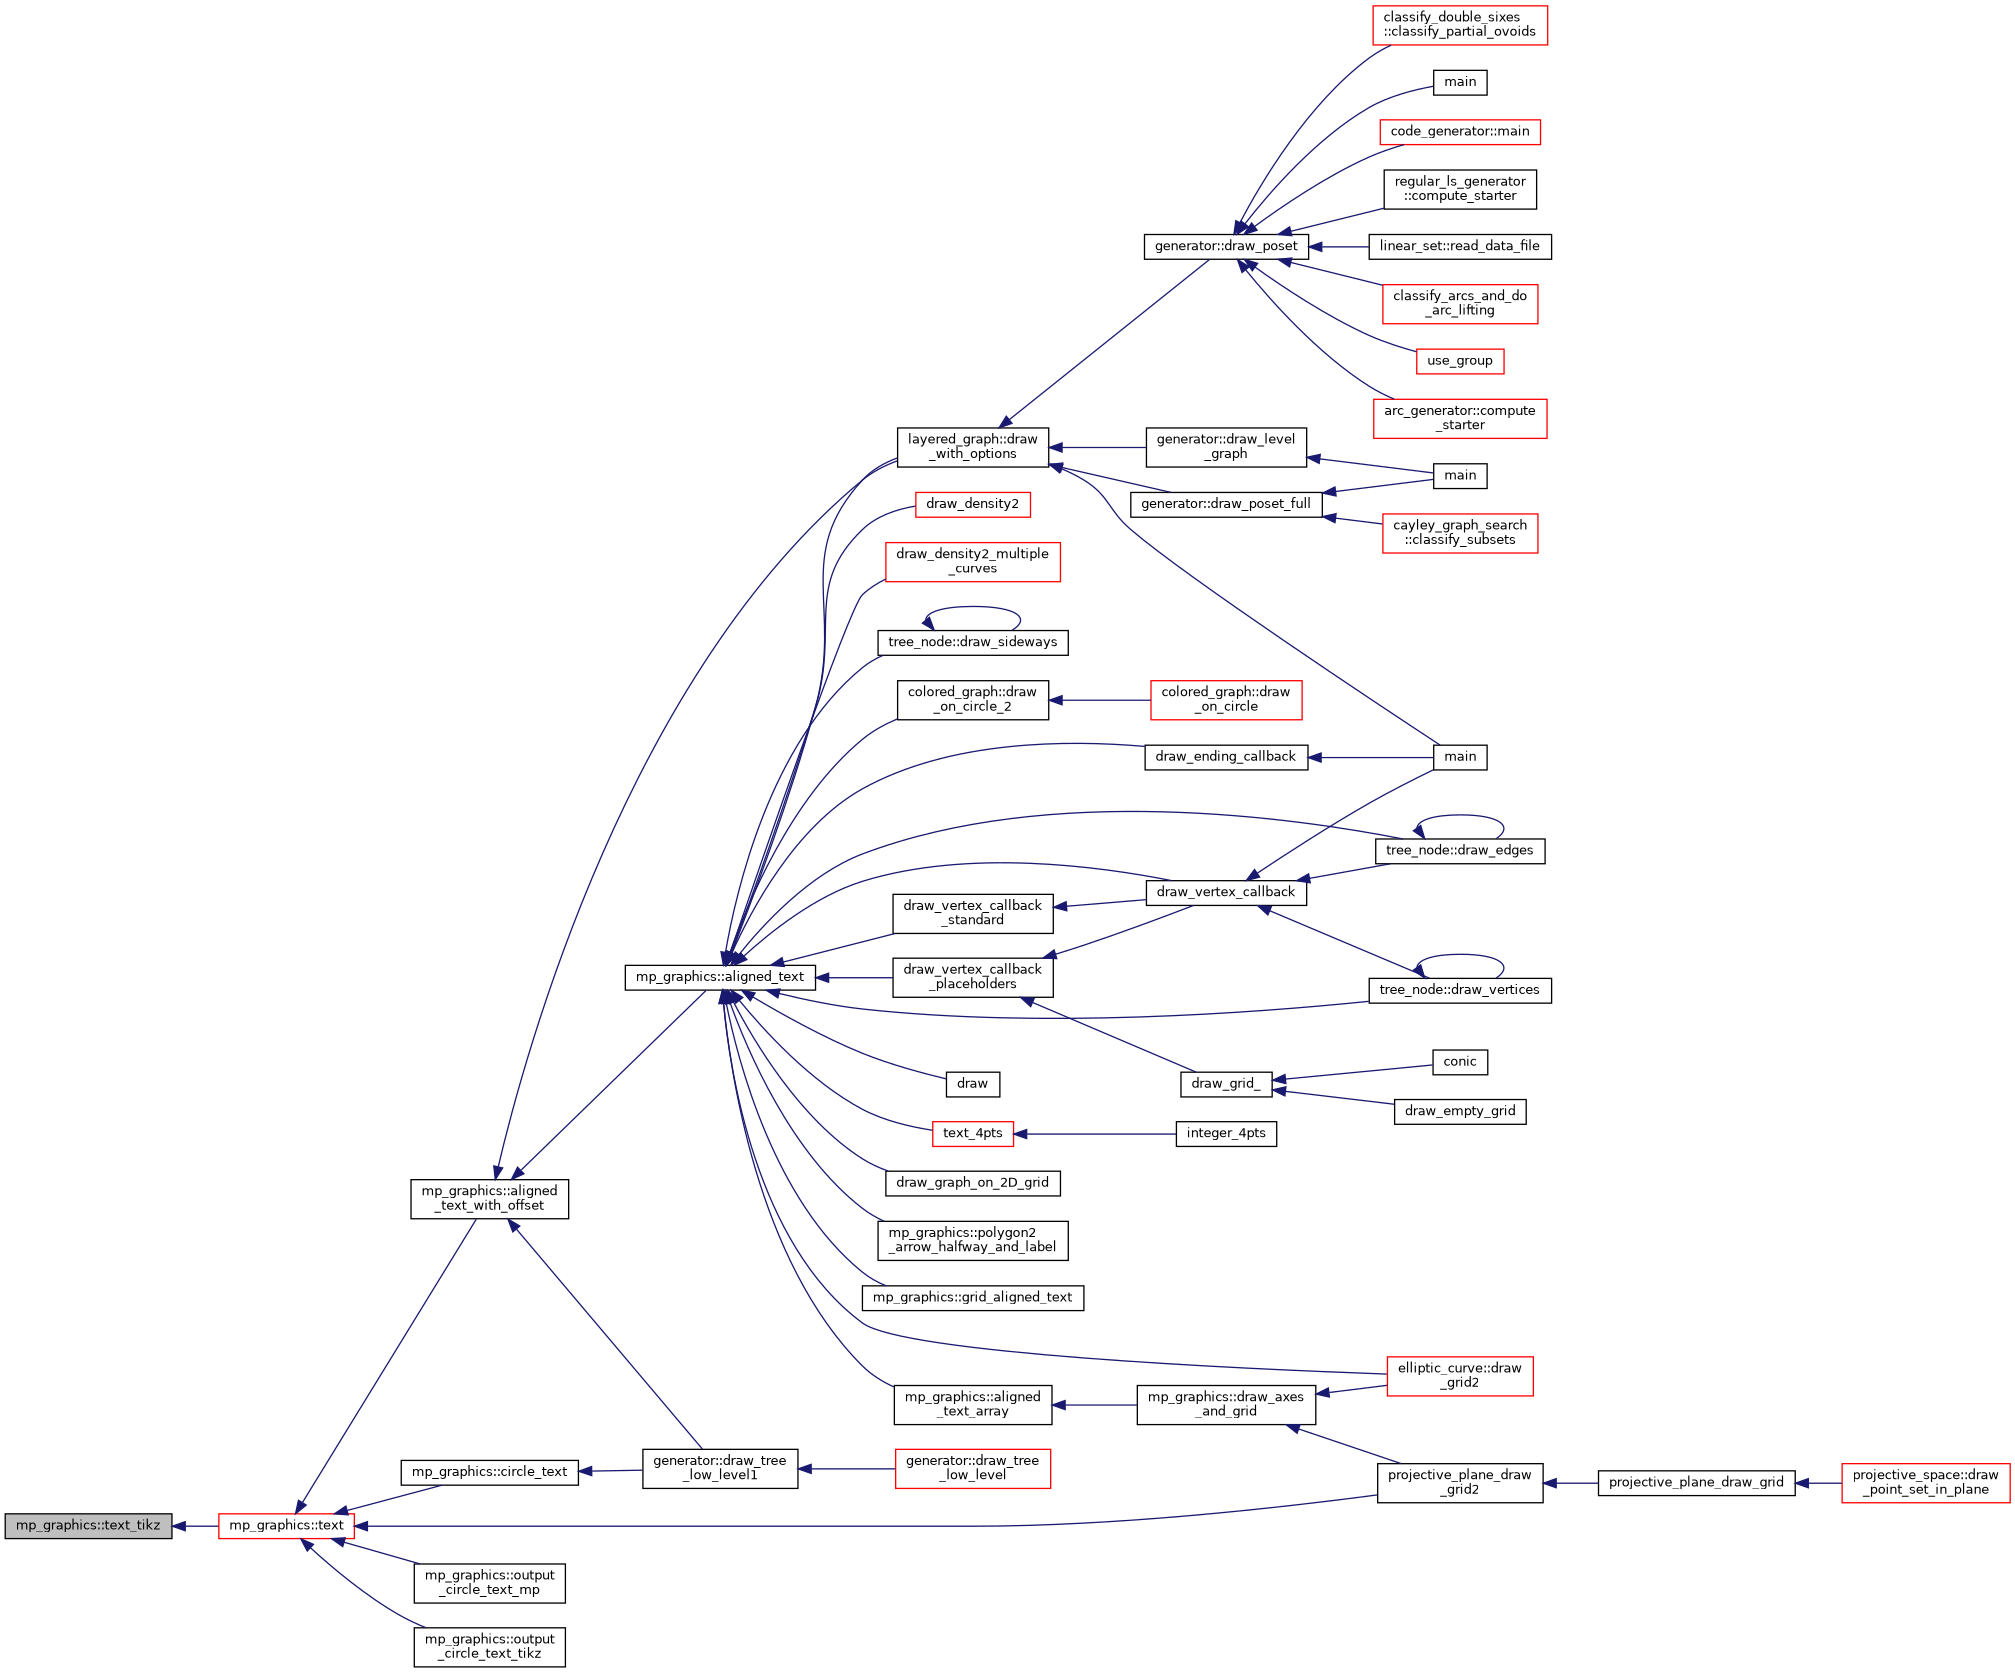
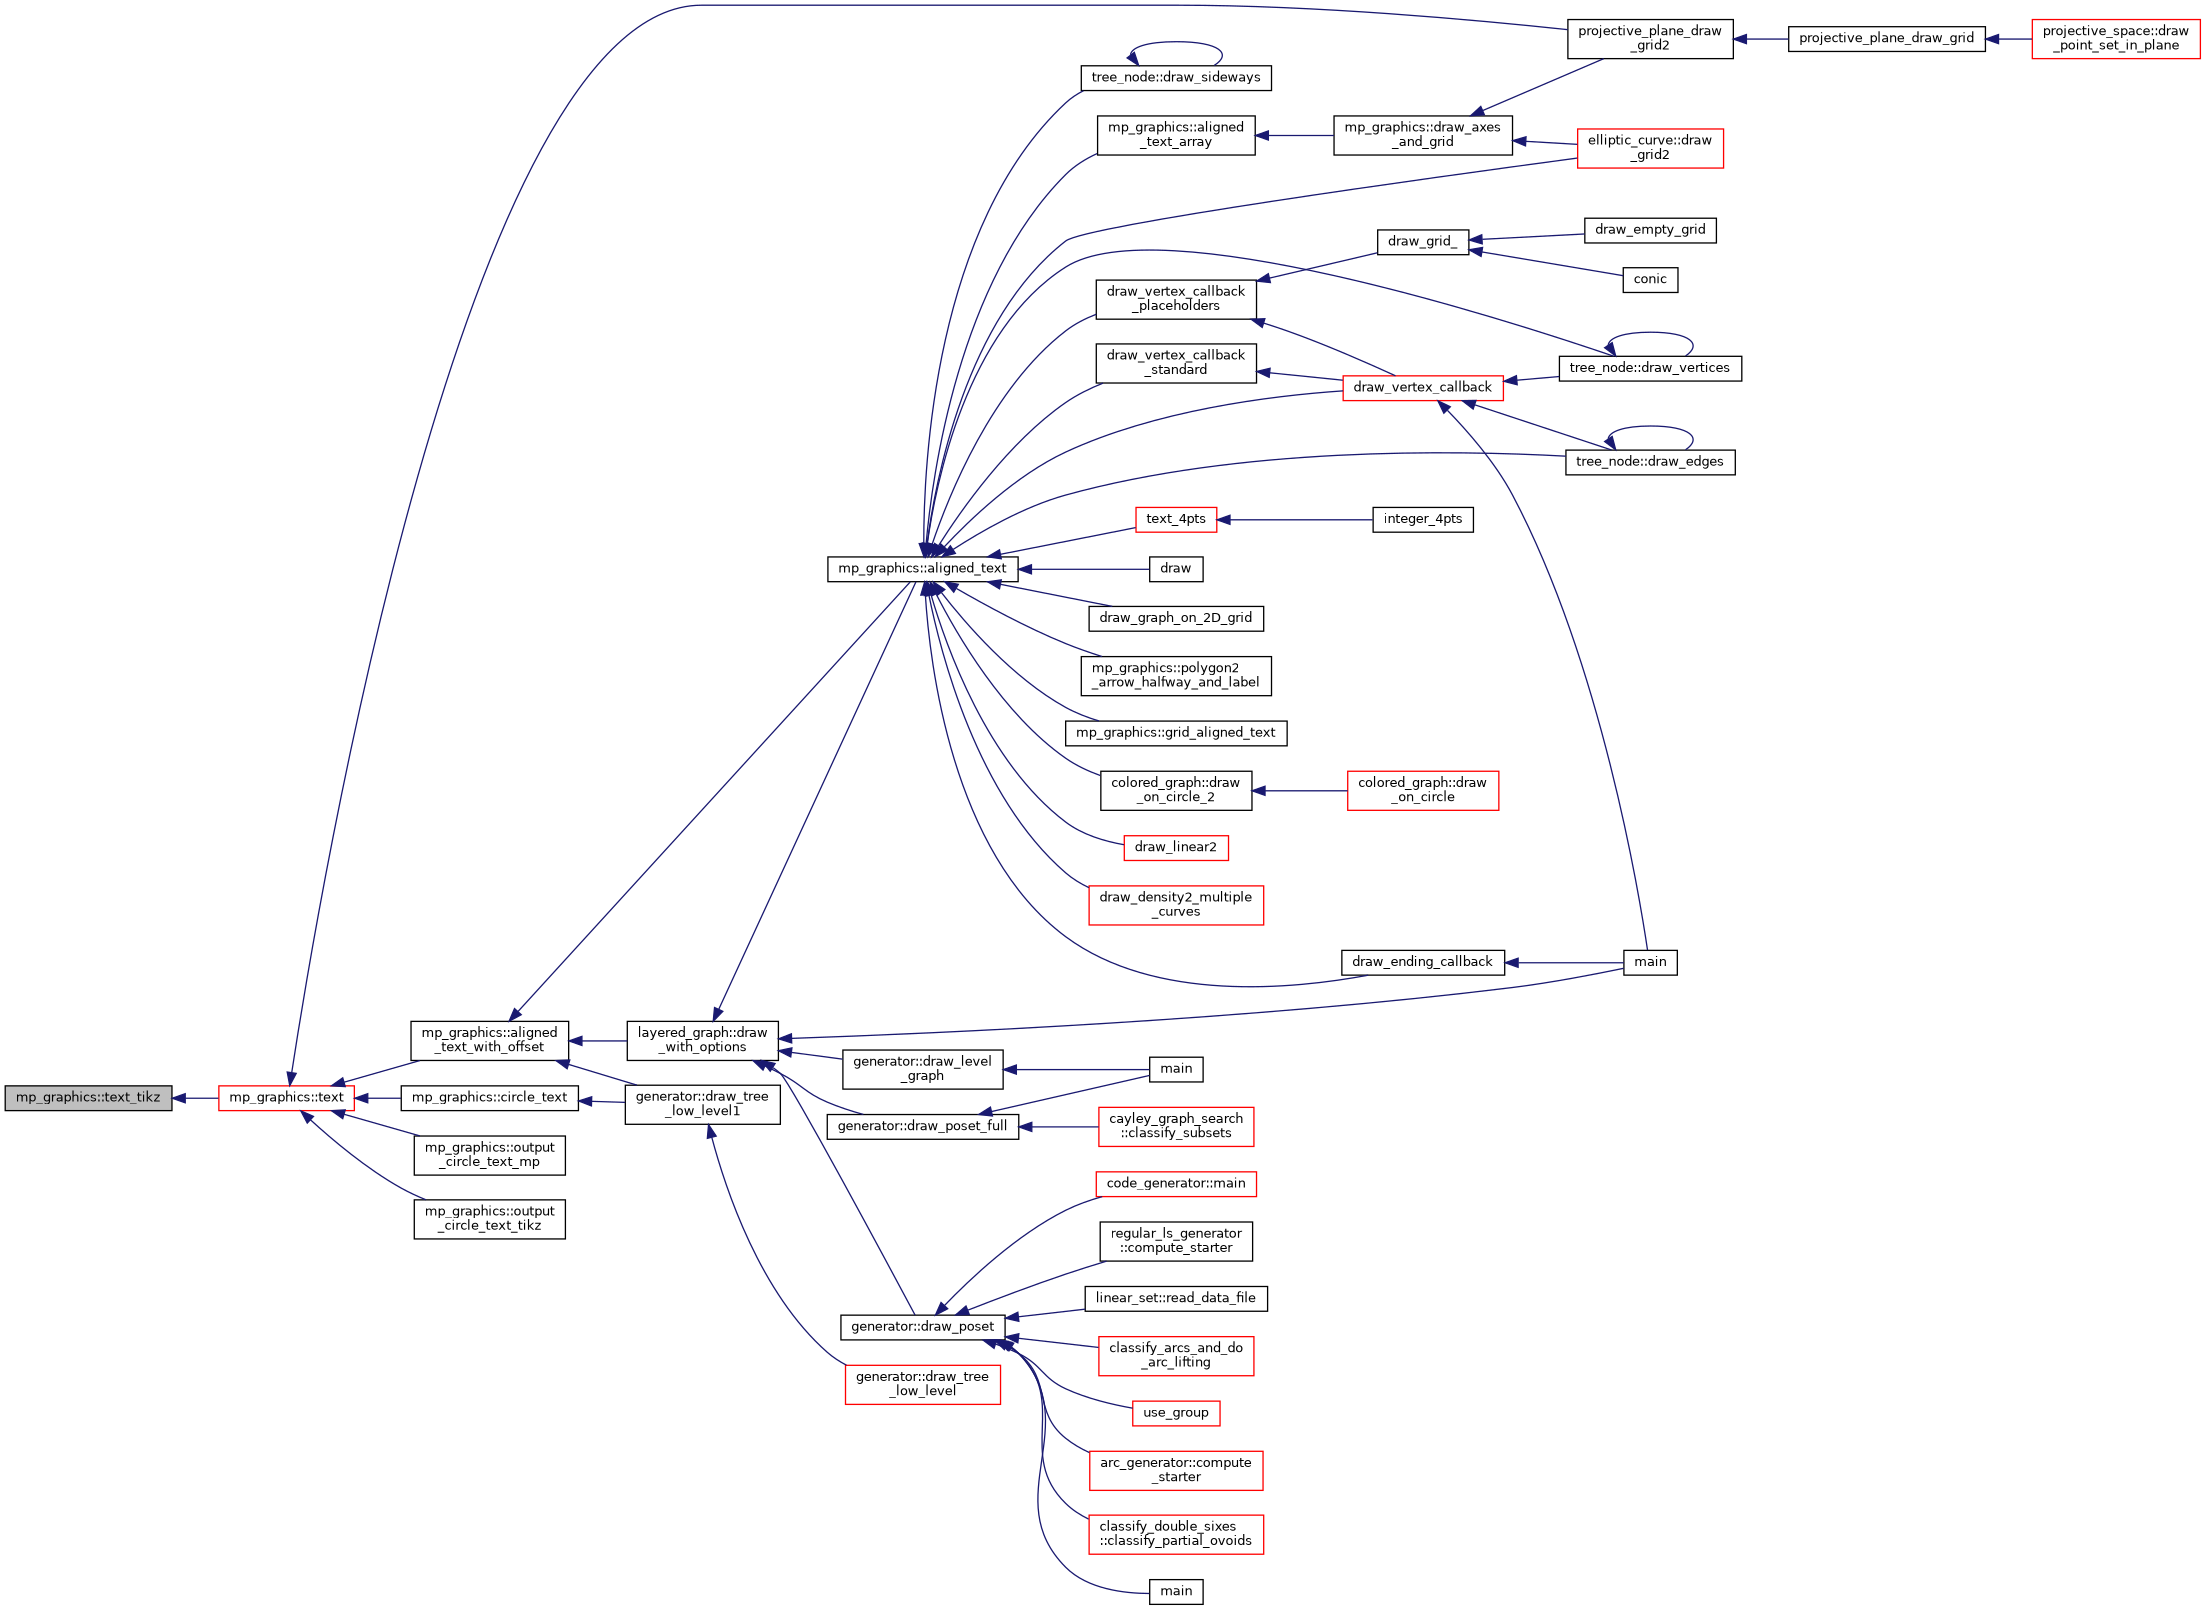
node "draw_density2": label "draw_density2" -> "draw_linear2"
edge "layered_graph::draw _with_options" -> "mp_graphics::aligned_text": reversed
node "draw_vertex_callback": color black -> red
